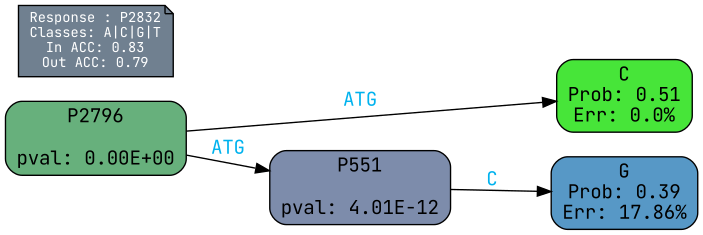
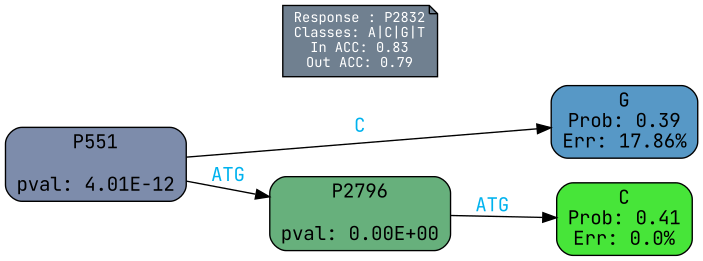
node "C Prob: 0.51 Err: 0.0%": label "C Prob: 0.51 Err: 0.0%" -> "C Prob: 0.41 Err: 0.0%"
edge "P2796 pval: 0.00E+00" -> "P551 pval: 4.01E-12": reversed
